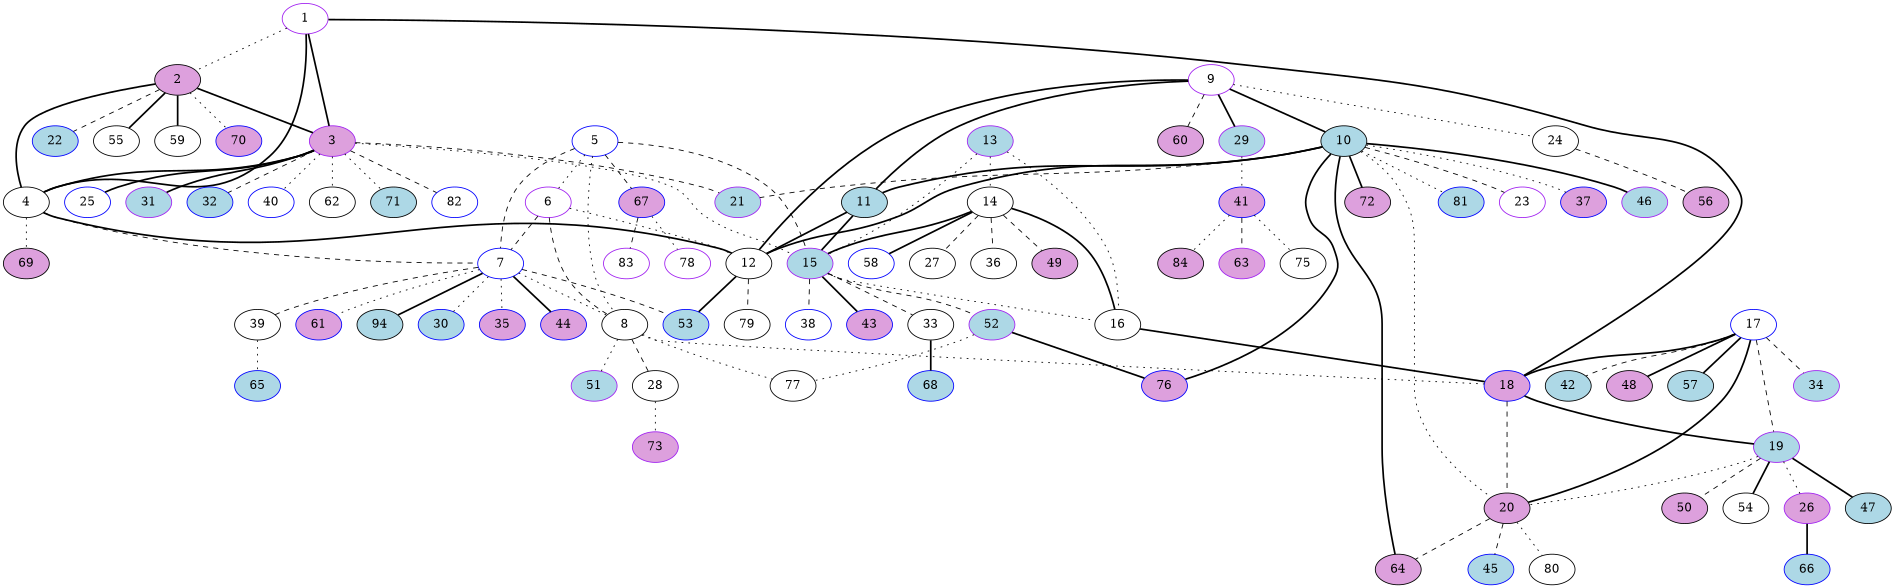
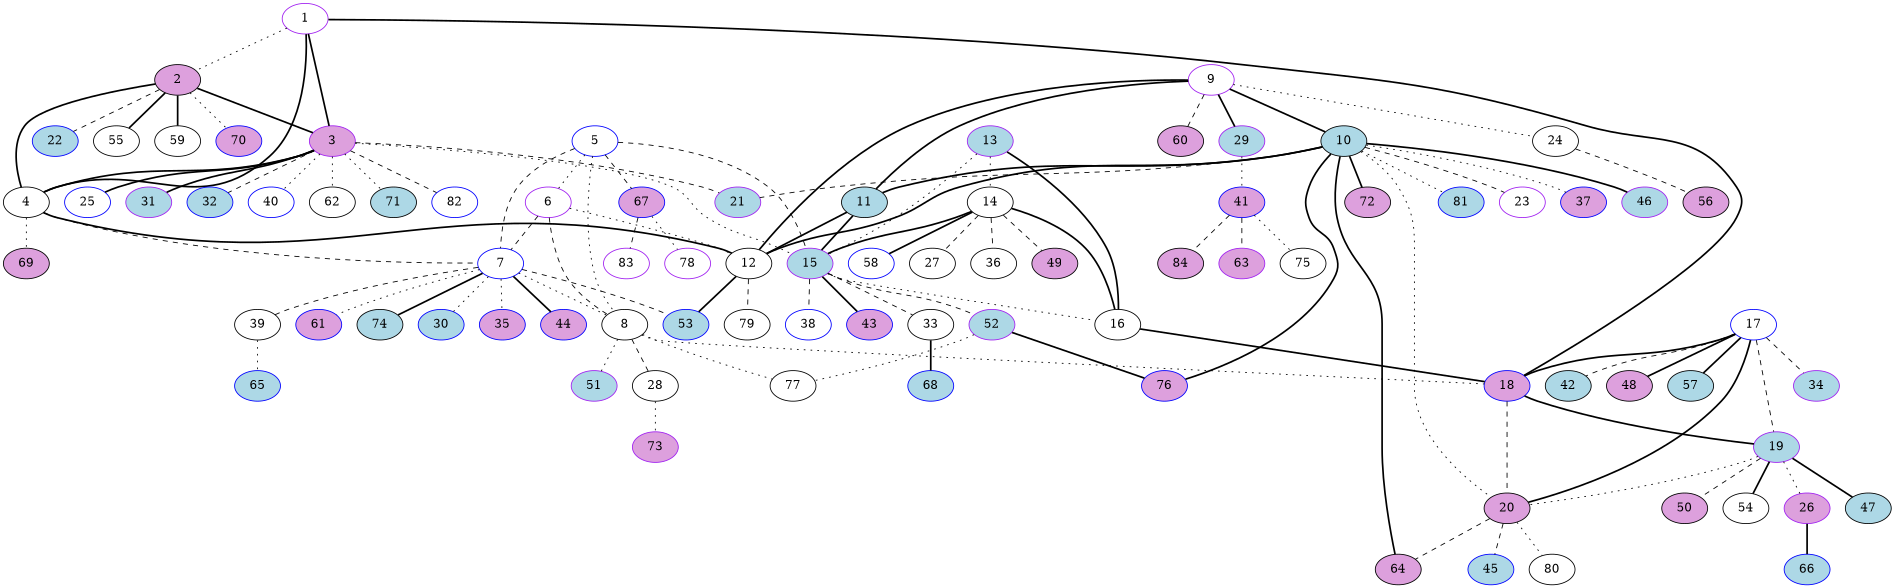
edge "13" -- "16": style dotted -> bold
edge "41" -- "84": style dotted -> dashed
node "94": label "94" -> "74"
